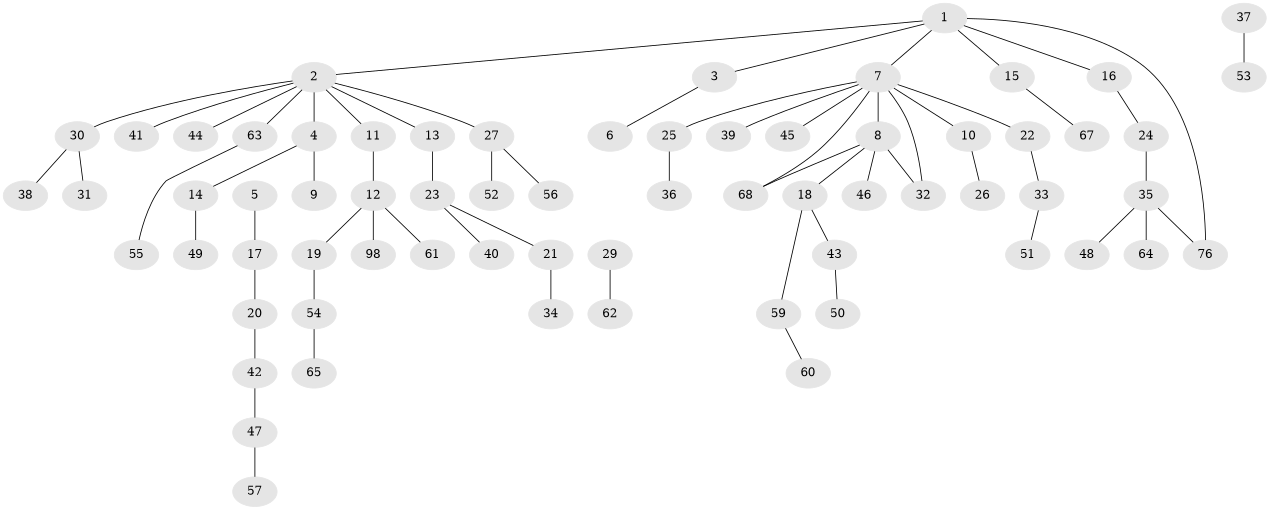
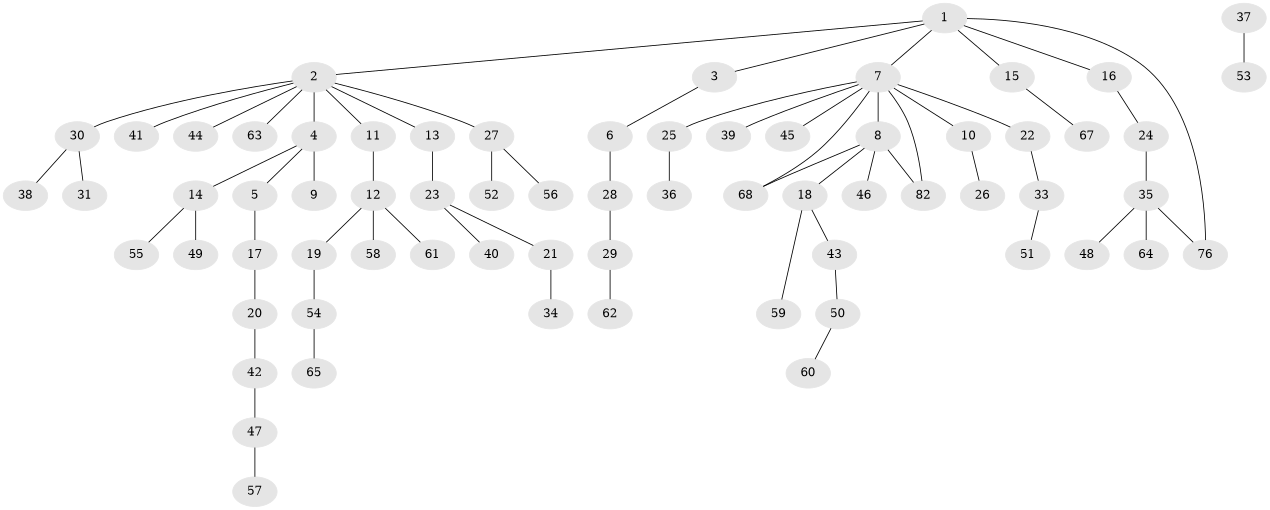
edge "4" -- "5": added
edge "63" -- "55": now "14" -- "55"
node "28": added
node "32": label "32" -> "82"
node "98": label "98" -> "58"
edge "59" -- "60": now "50" -- "60"
